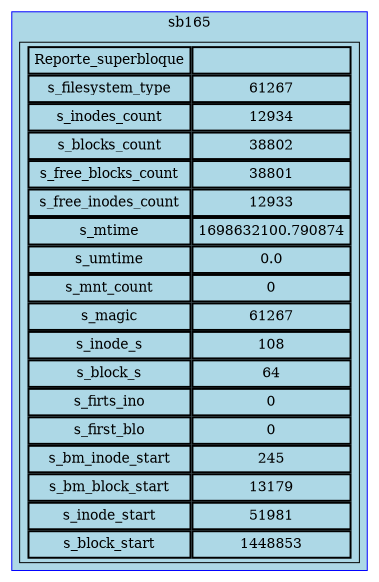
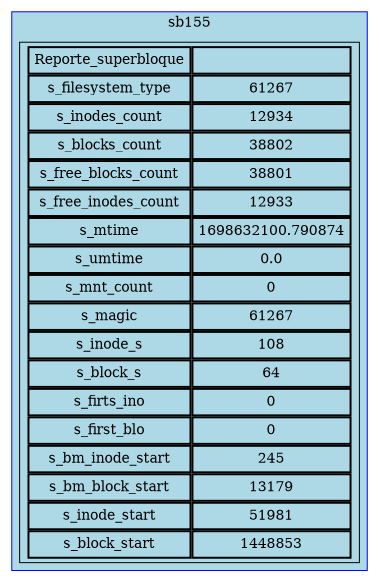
cluster "sb165": label "sb165" -> "sb155"
